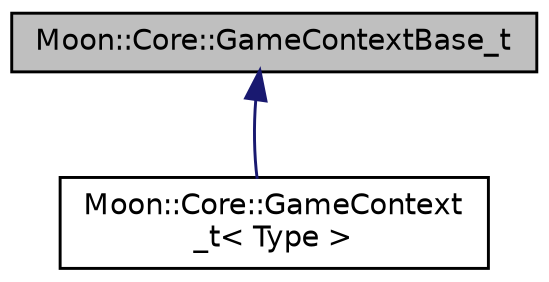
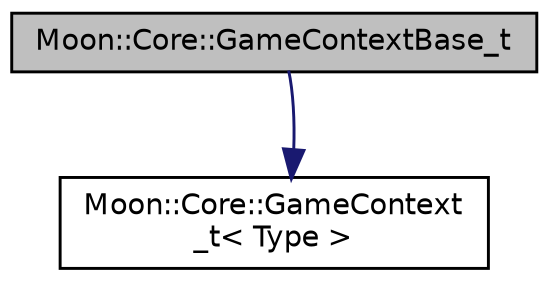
edge "Moon::Core::GameContext _t< Type >" -> "Moon::Core::GameContextBase_t": reversed
